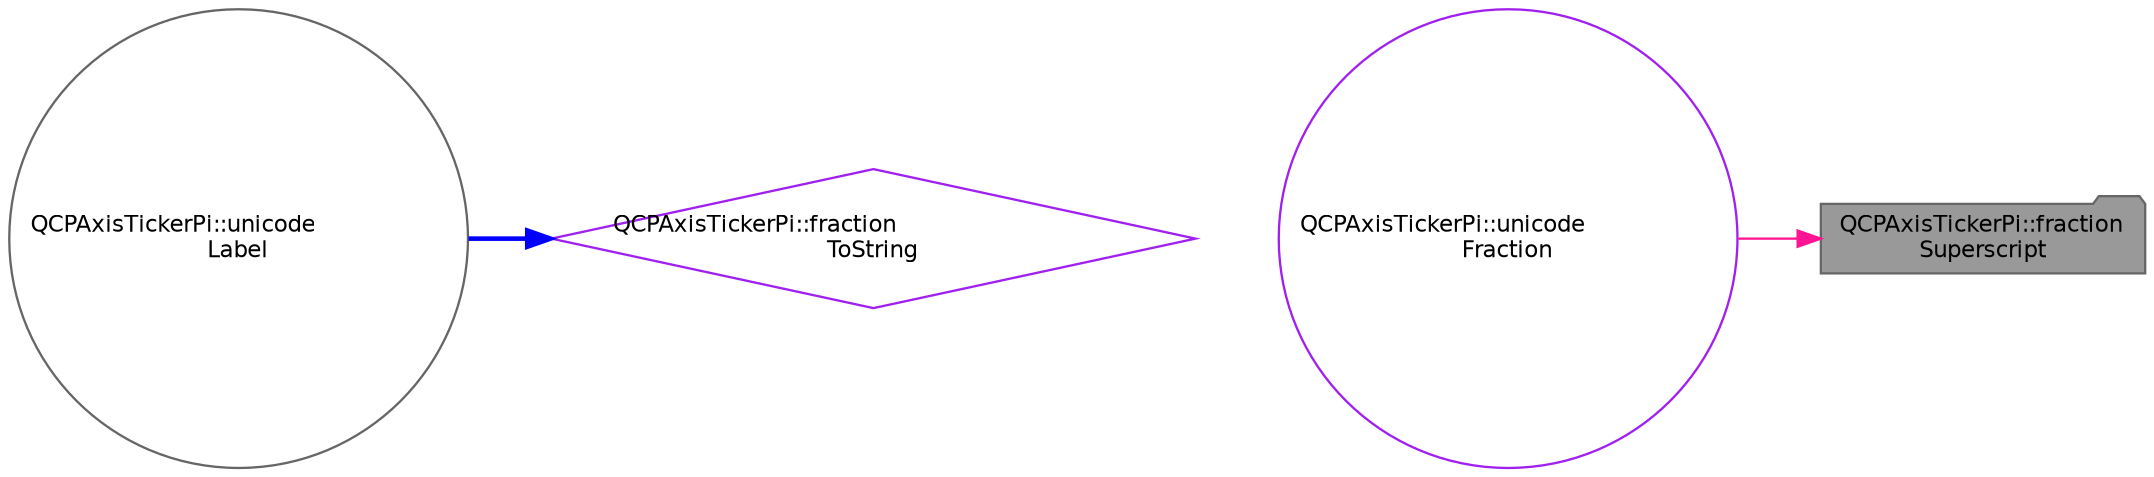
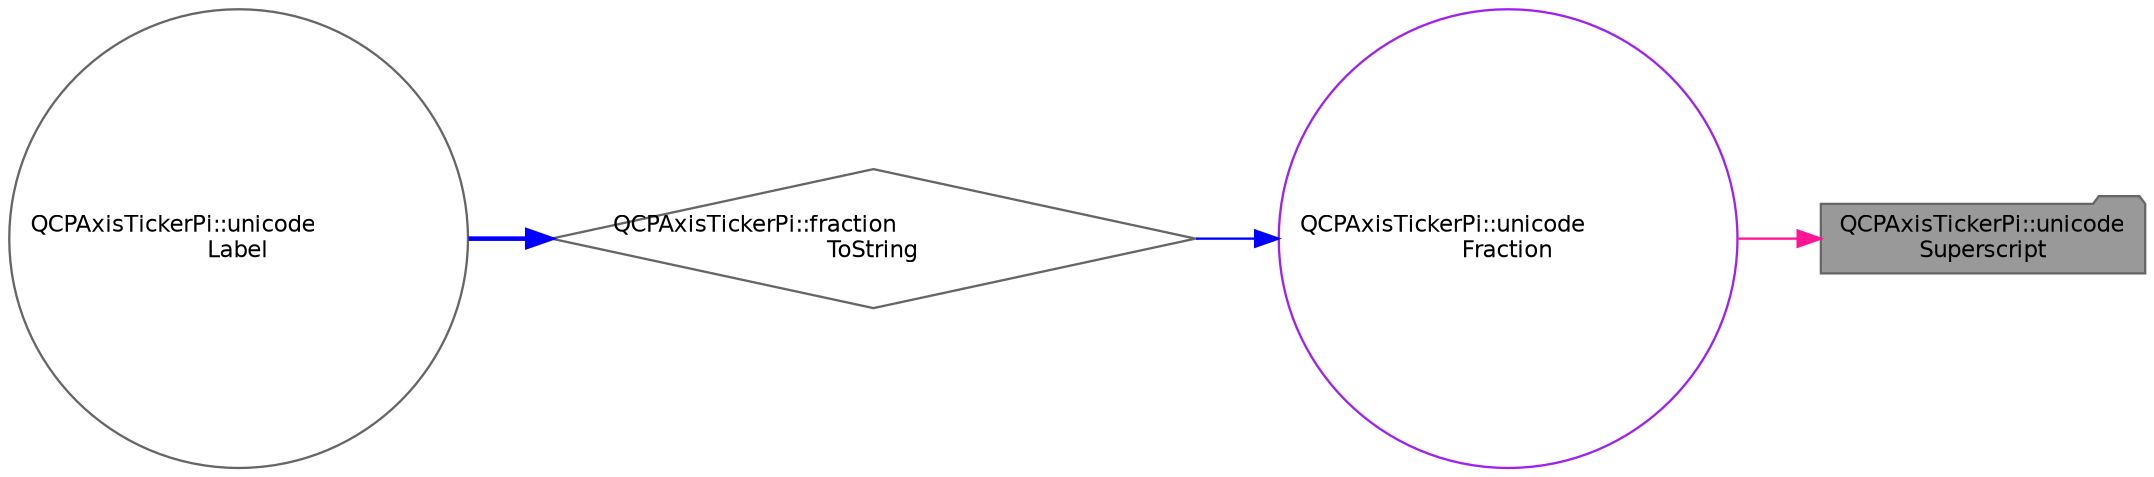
node "QCPAxisTickerPi::fraction ToString": color purple -> gray40
edge "QCPAxisTickerPi::fraction ToString" -> "QCPAxisTickerPi::unicode Fraction": added
node "QCPAxisTickerPi::fraction Superscript": label "QCPAxisTickerPi::fraction Superscript" -> "QCPAxisTickerPi::unicode Superscript"
